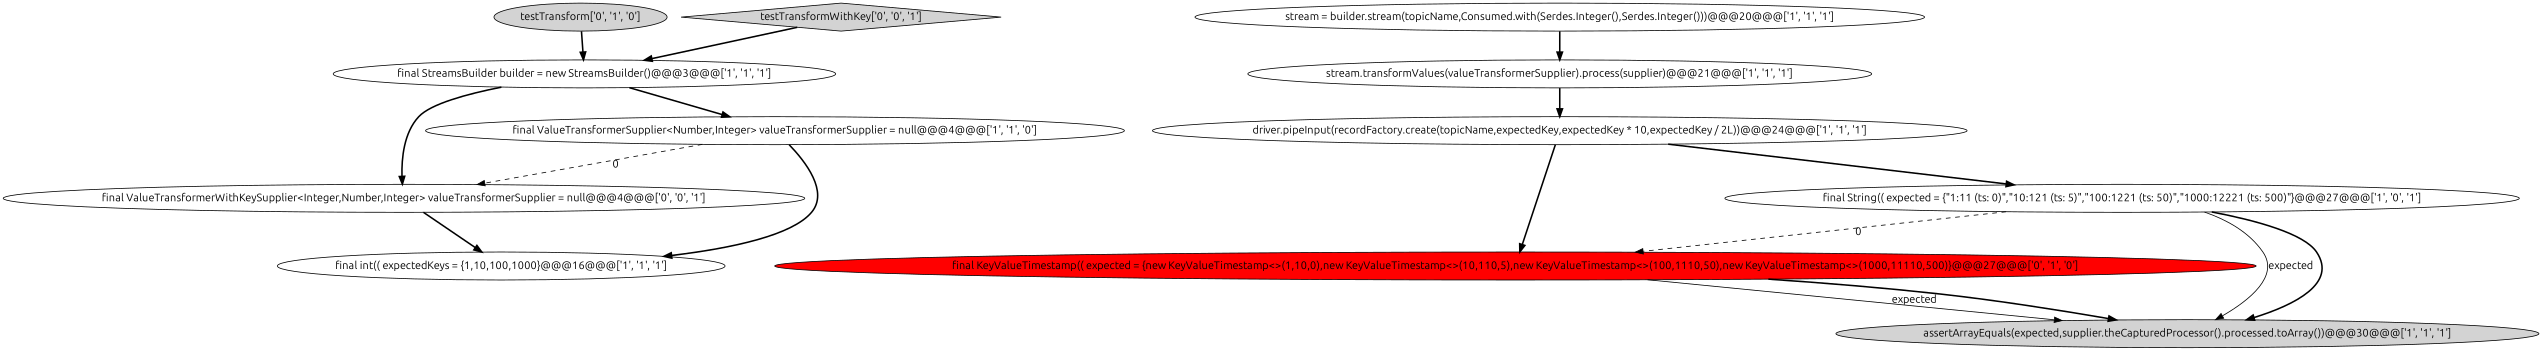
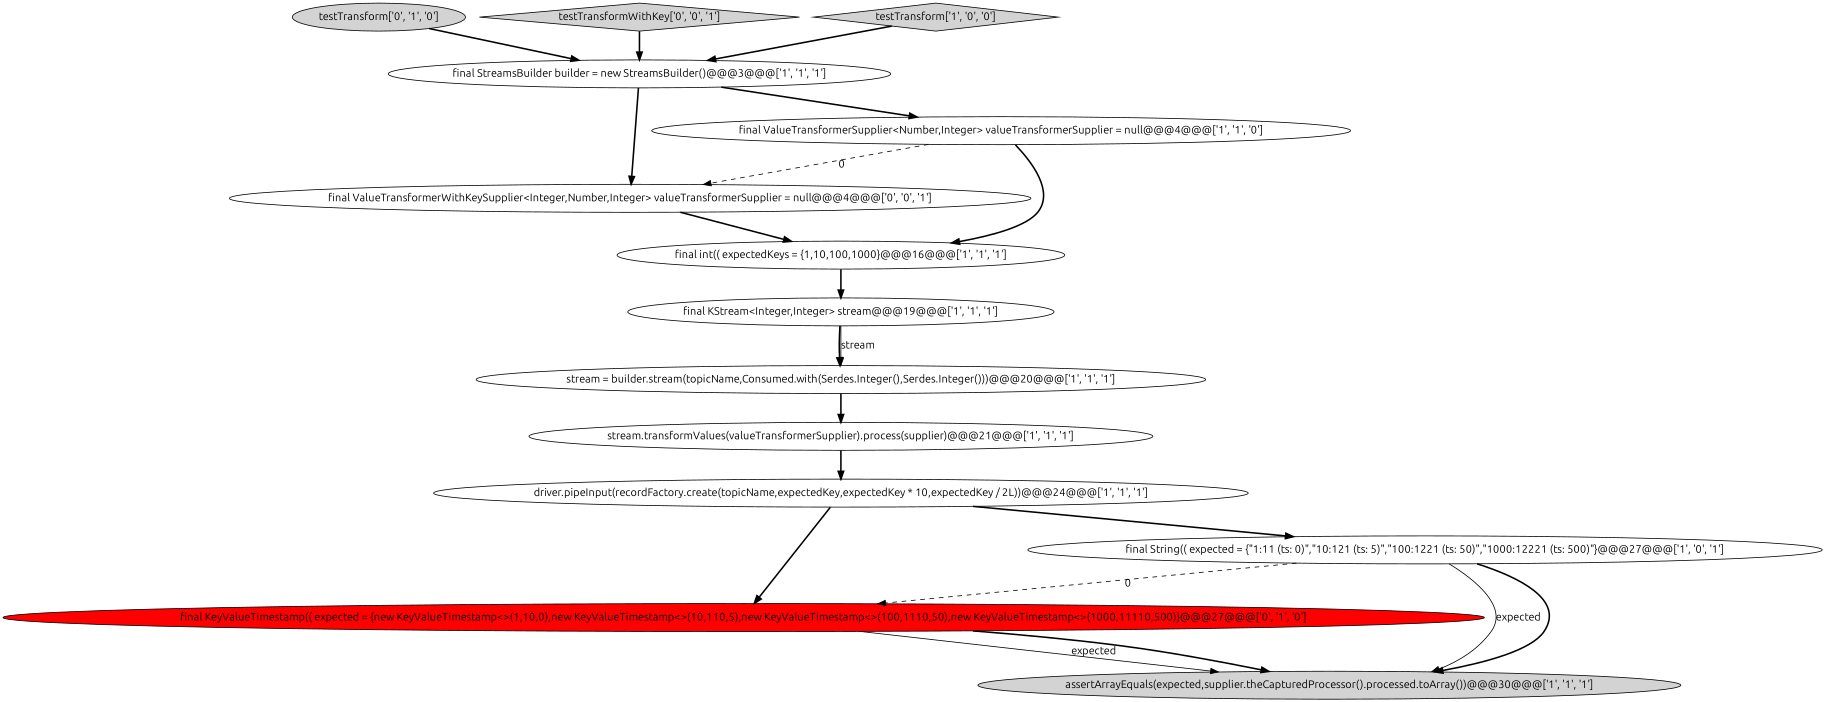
node "testTransform['1', '0', '0']": added
node "final KStream<Integer,Integer> stream@@@19@@@['1', '1', '1']": added
